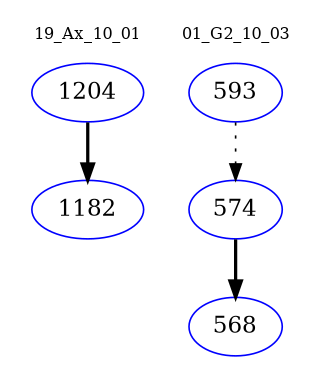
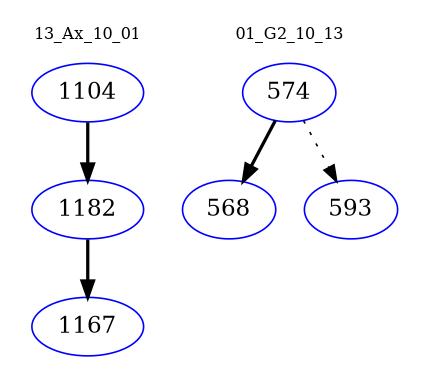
cluster "19_Ax_10_01": label "19_Ax_10_01" -> "13_Ax_10_01"
cluster "01_G2_10_03": label "01_G2_10_03" -> "01_G2_10_13"
node "1204": label "1204" -> "1104"
edge "593" -> "574": reversed
node "1167": added
